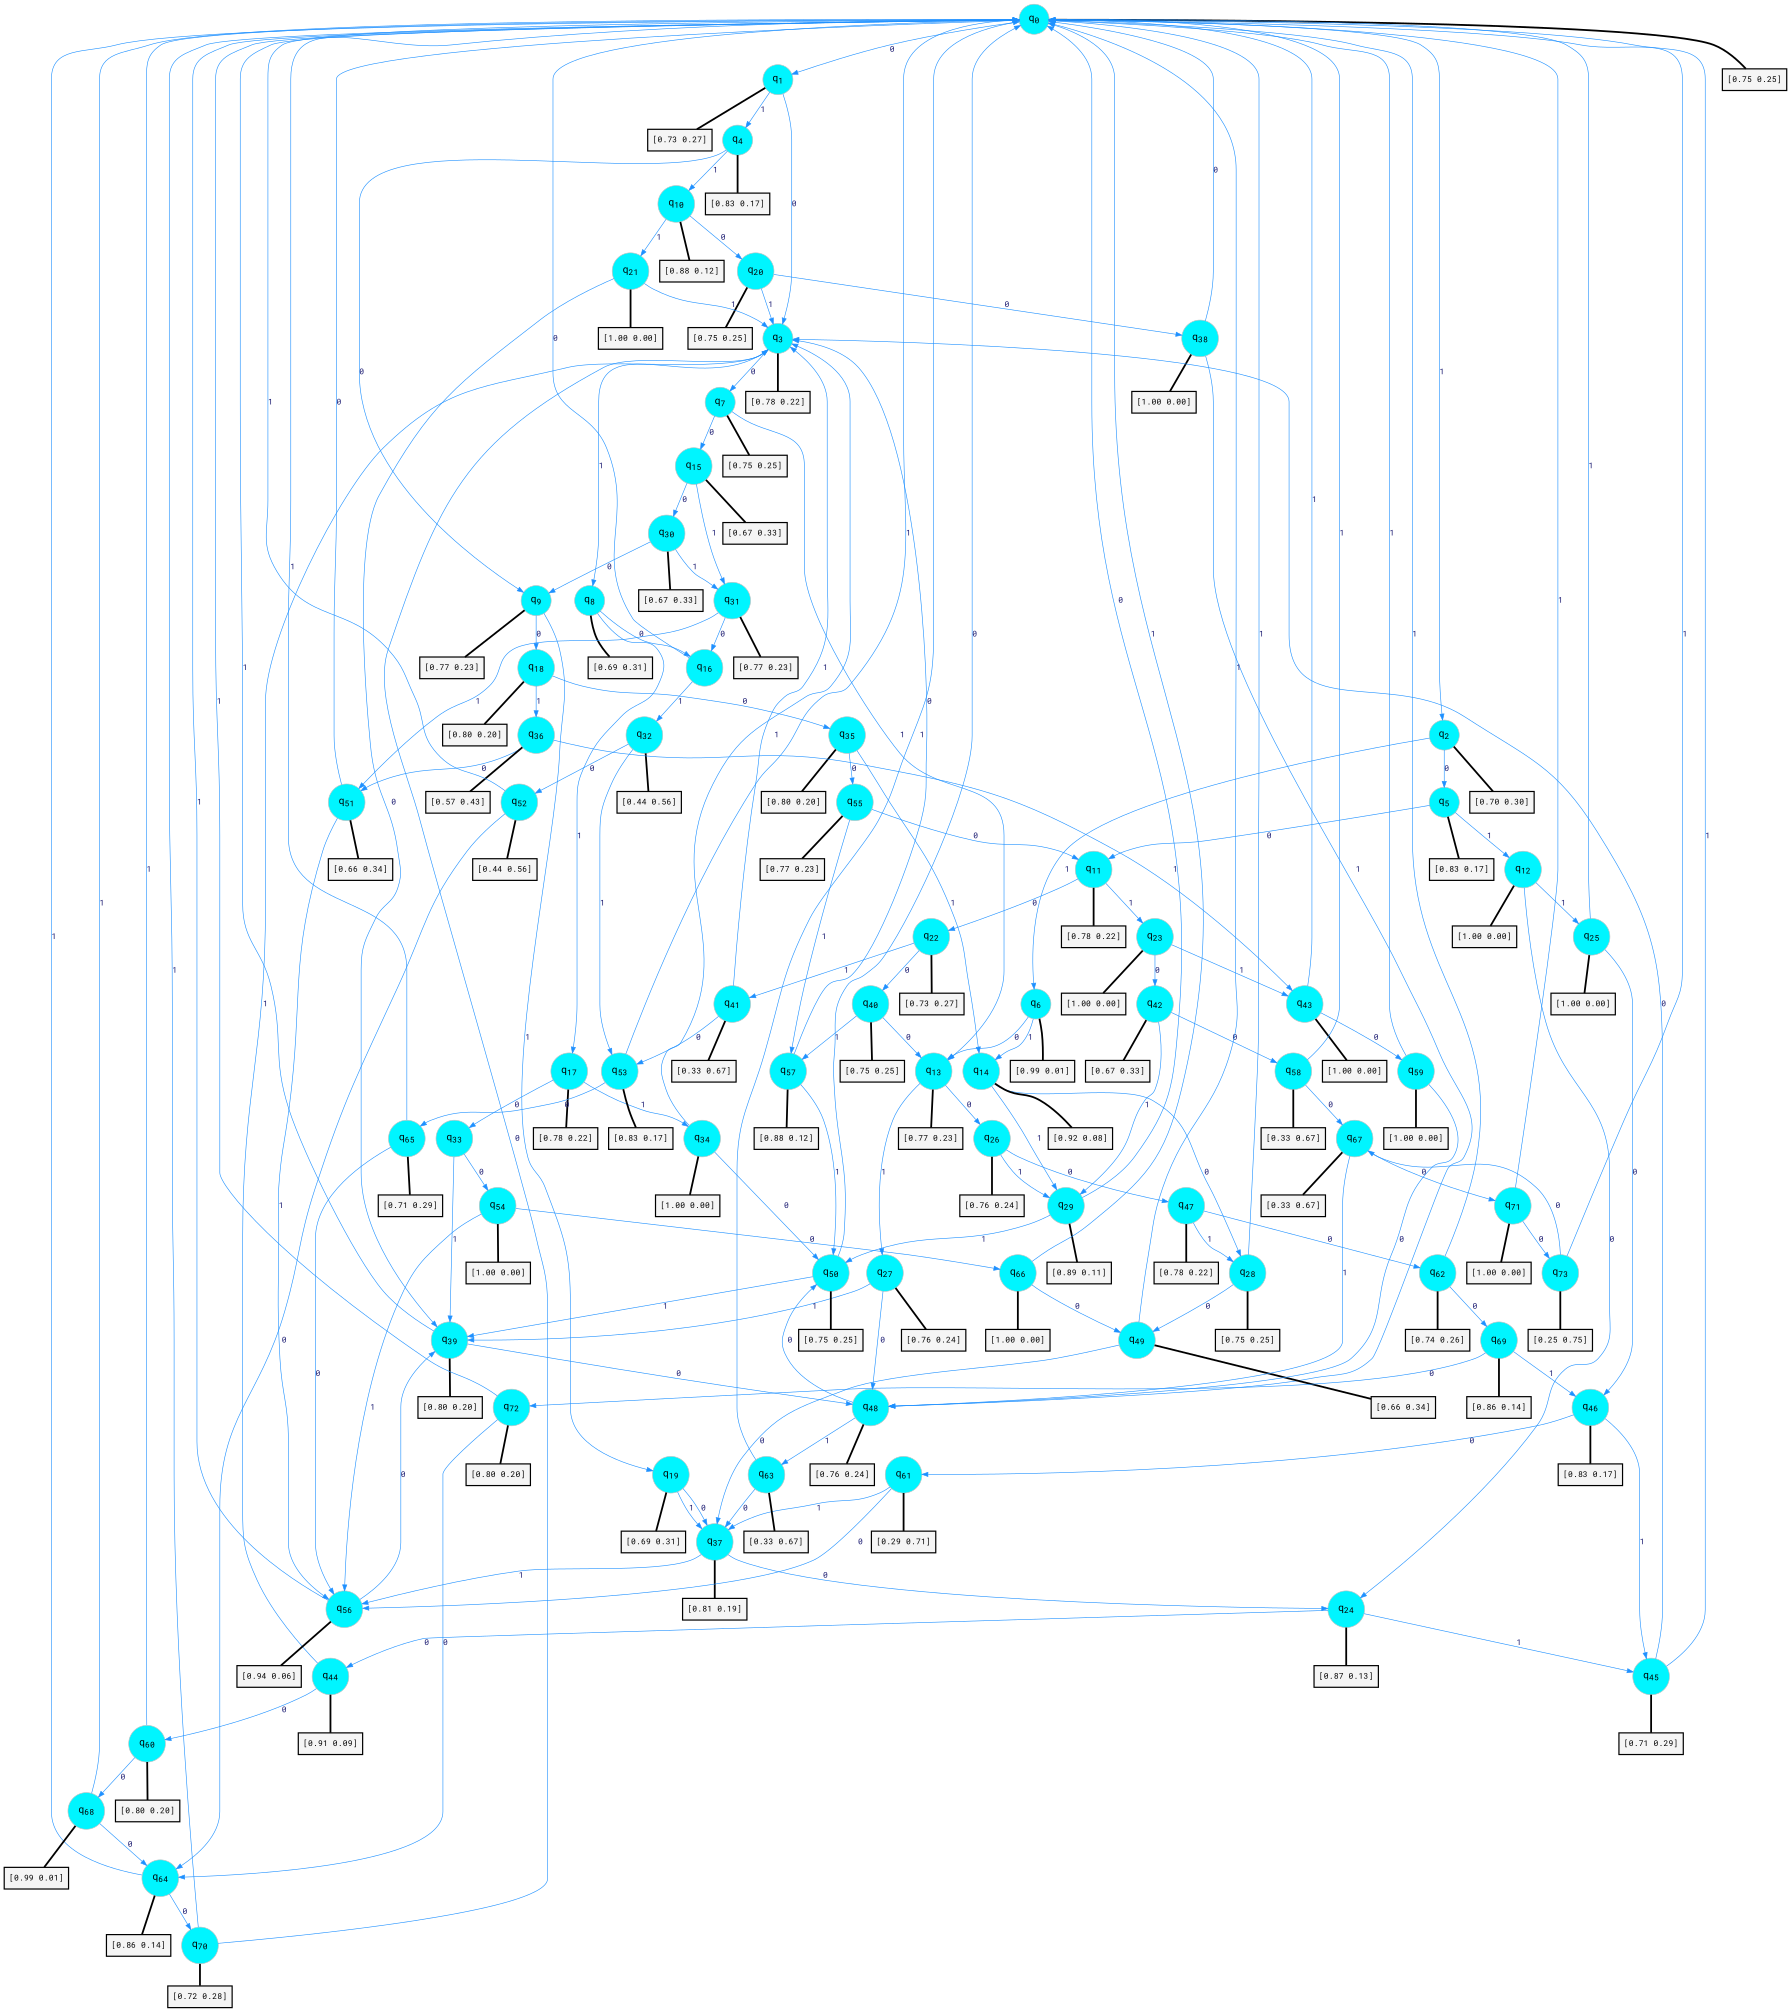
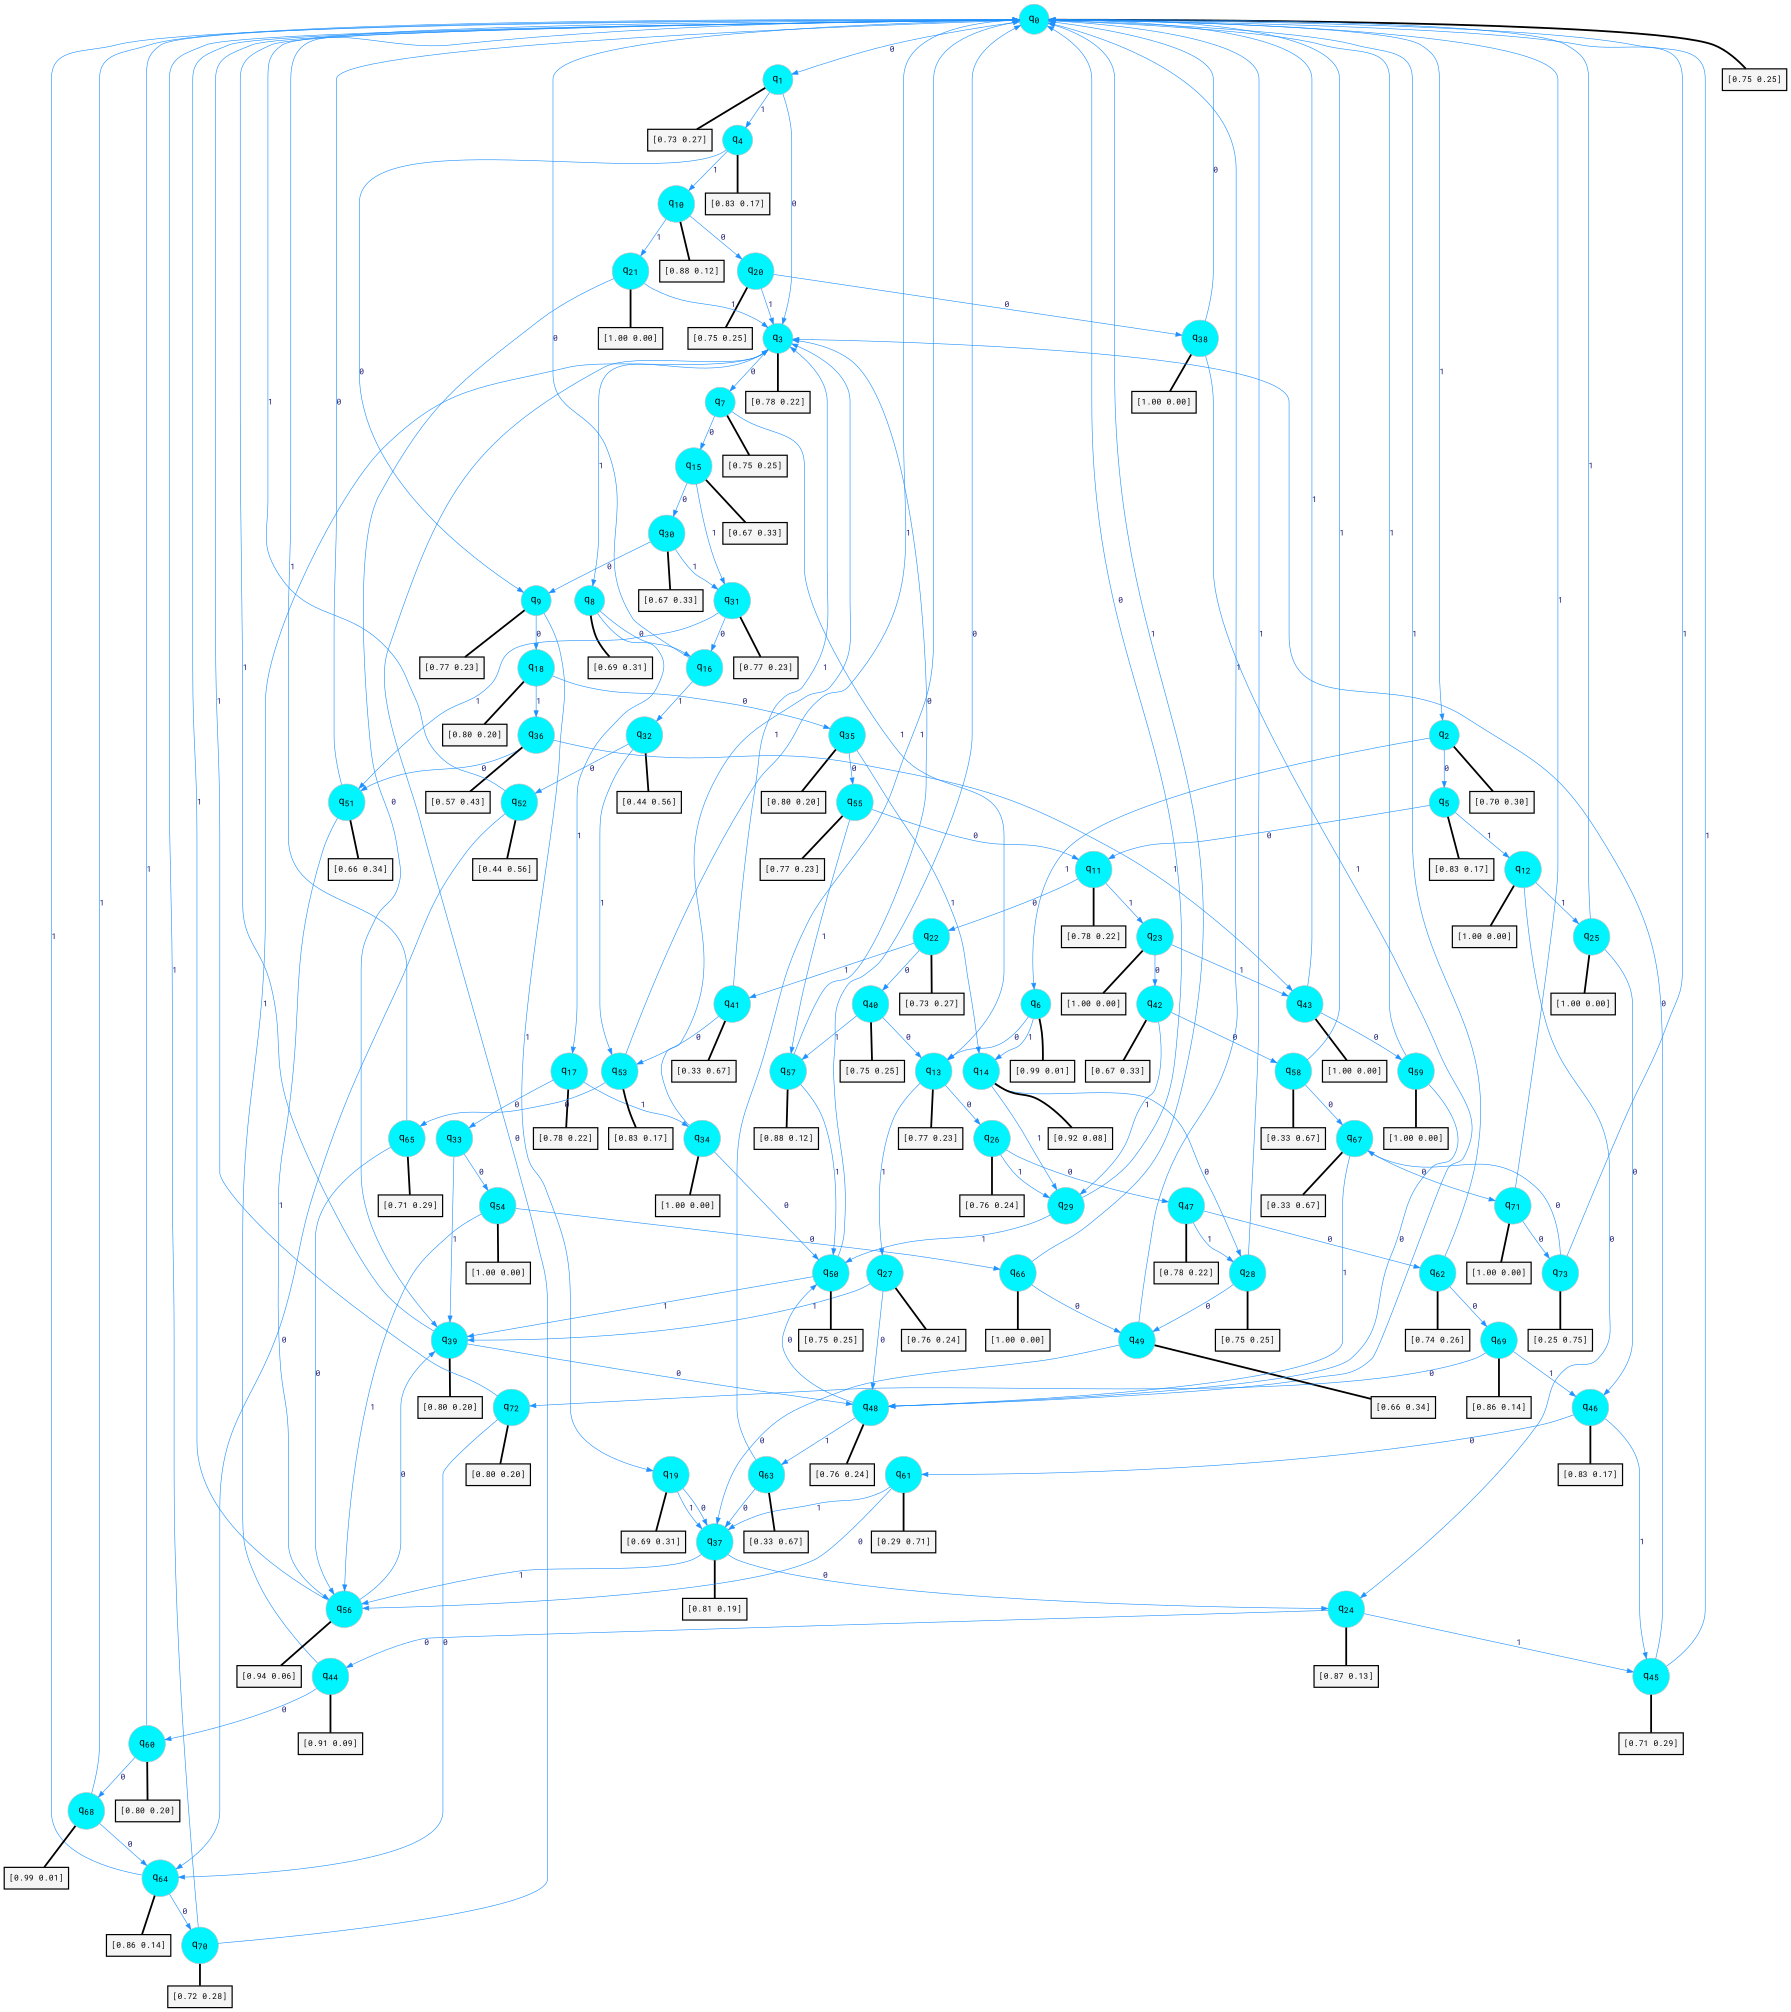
node "[0.89 0.11]": removed
